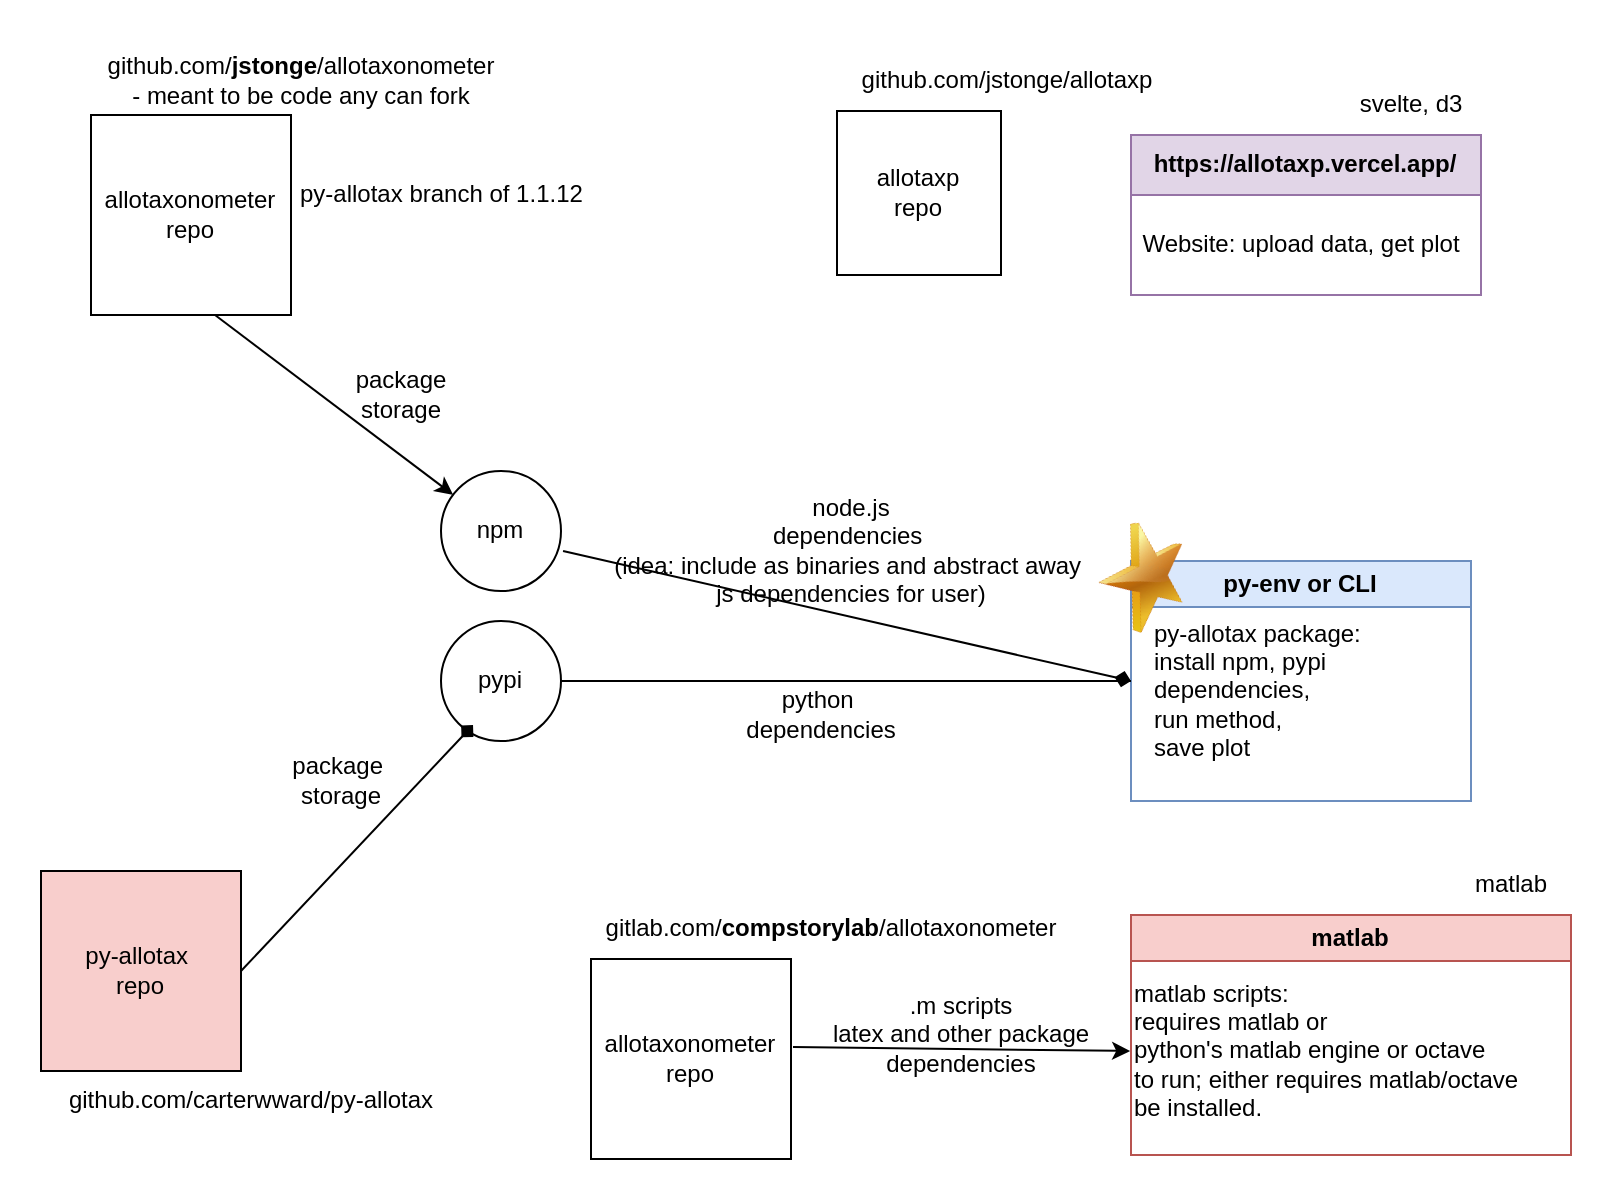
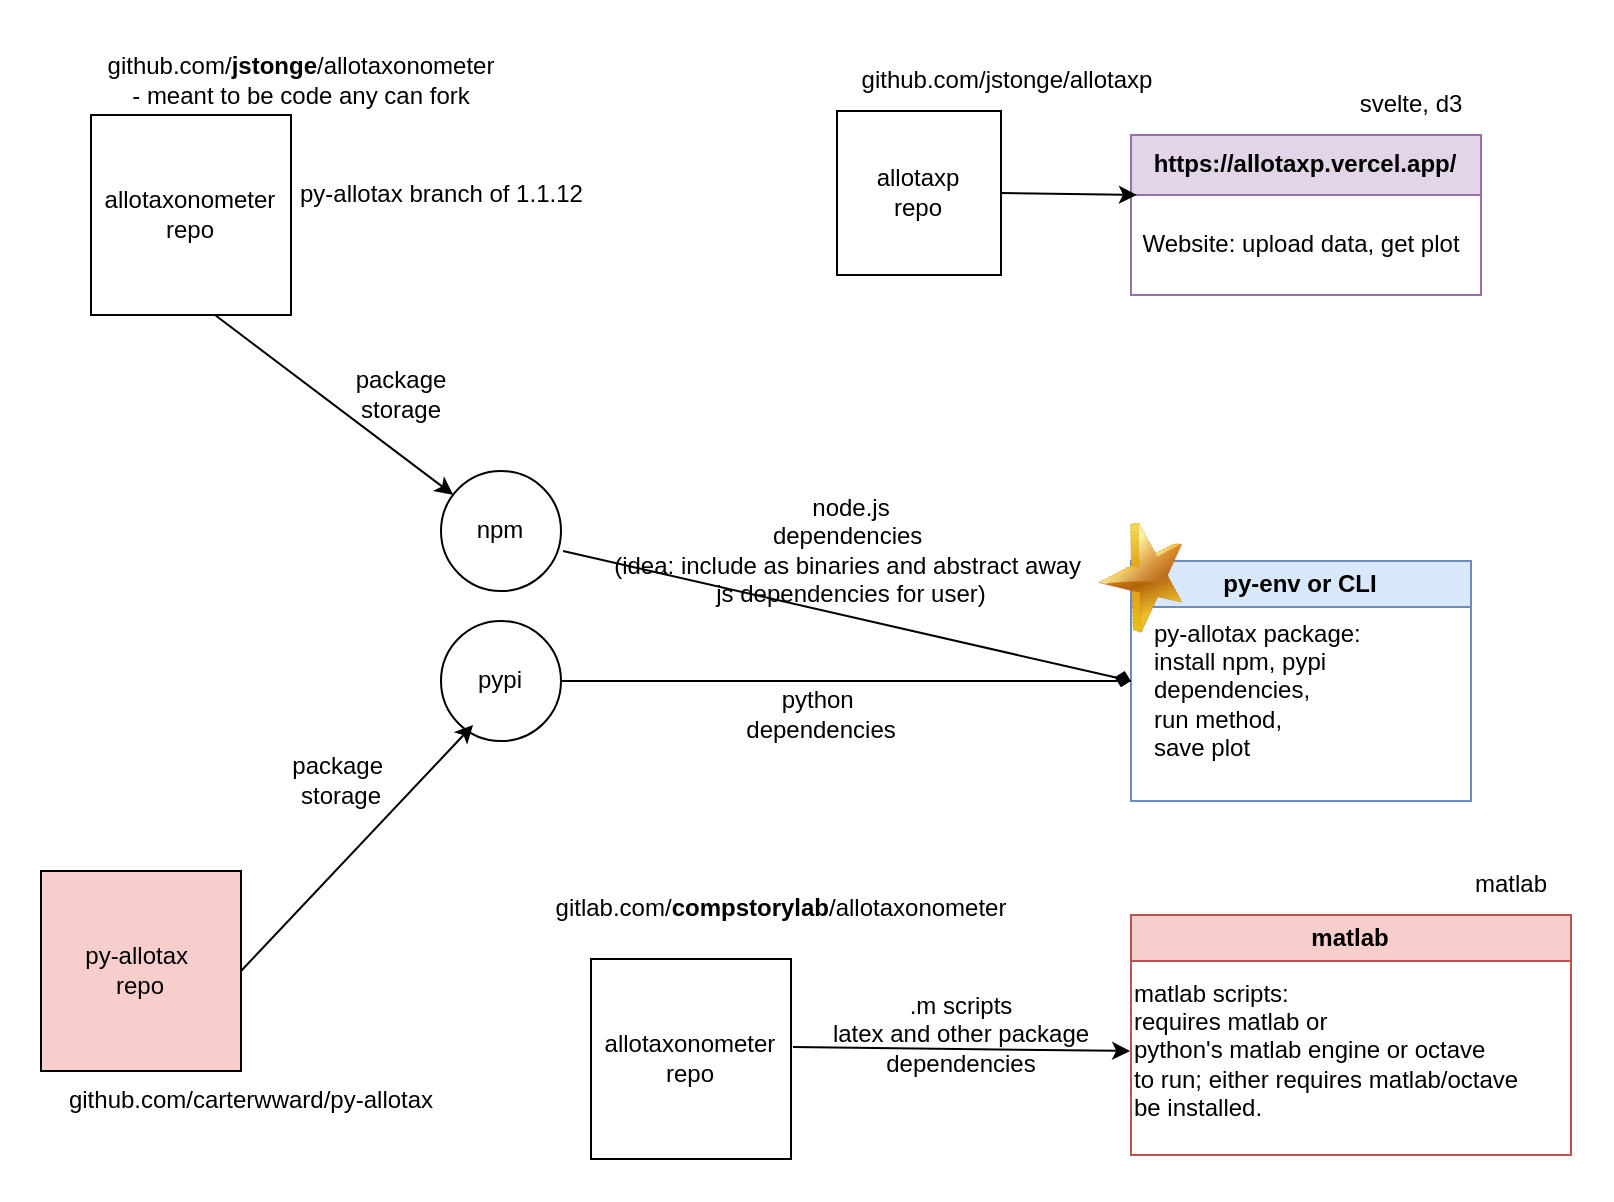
edge "allotaxp repo" -> "https://allotaxp.vercel.app/": added
edge "py-allotax repo" -> "pypi": arrowhead diamond -> classic
node "gitlab.com/compstorylab/allotaxonometer": moved (831, 929) -> (781, 909)
